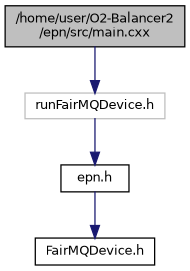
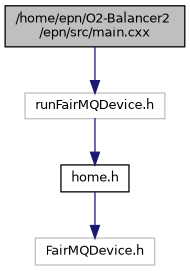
node "/home/user/O2-Balancer2 /epn/src/main.cxx": label "/home/user/O2-Balancer2 /epn/src/main.cxx" -> "/home/epn/O2-Balancer2 /epn/src/main.cxx"
node "epn.h": label "epn.h" -> "home.h"
node "FairMQDevice.h": color black -> grey75
